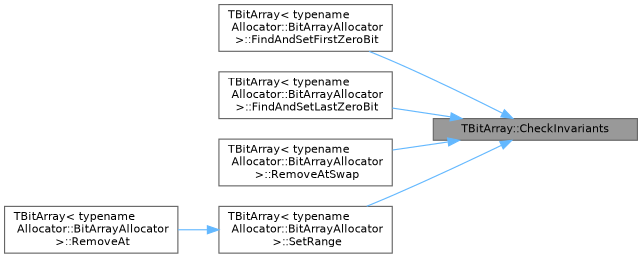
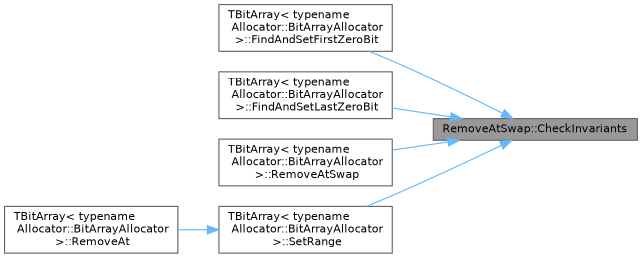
node "TBitArray::CheckInvariants": label "TBitArray::CheckInvariants" -> "RemoveAtSwap::CheckInvariants"
